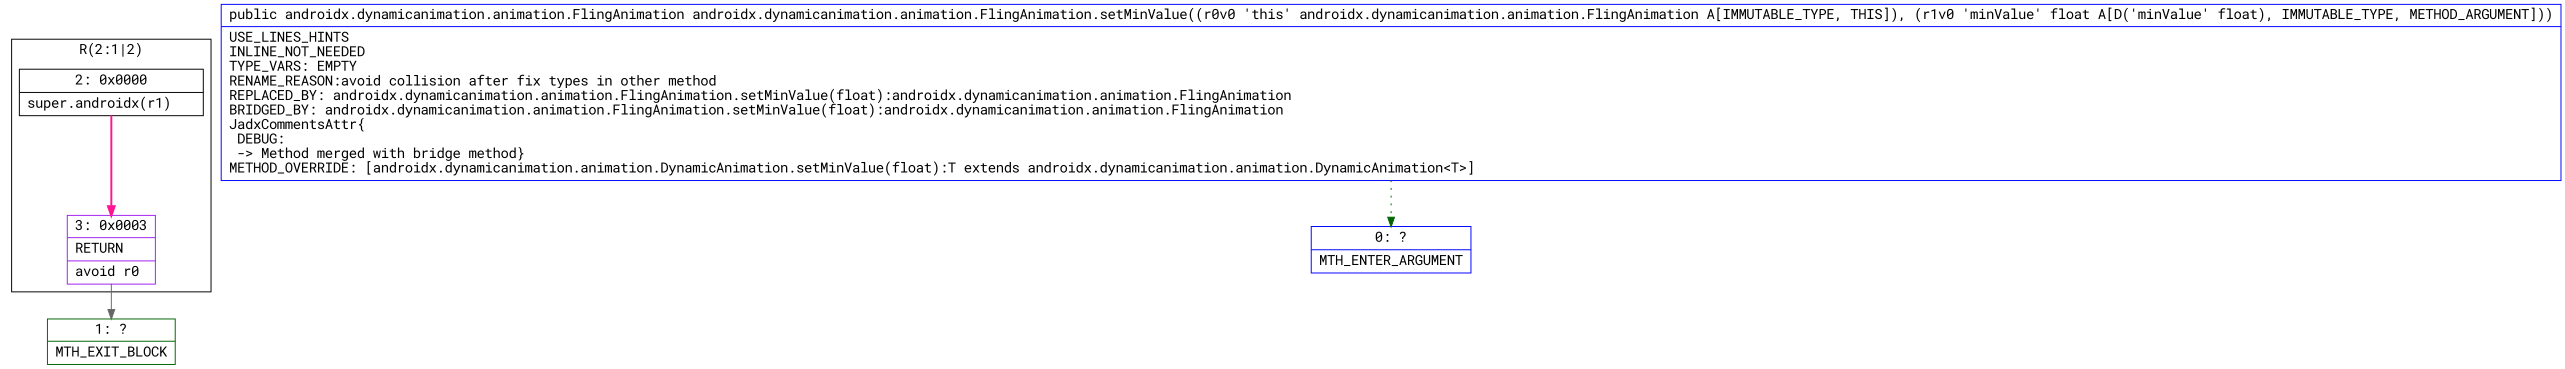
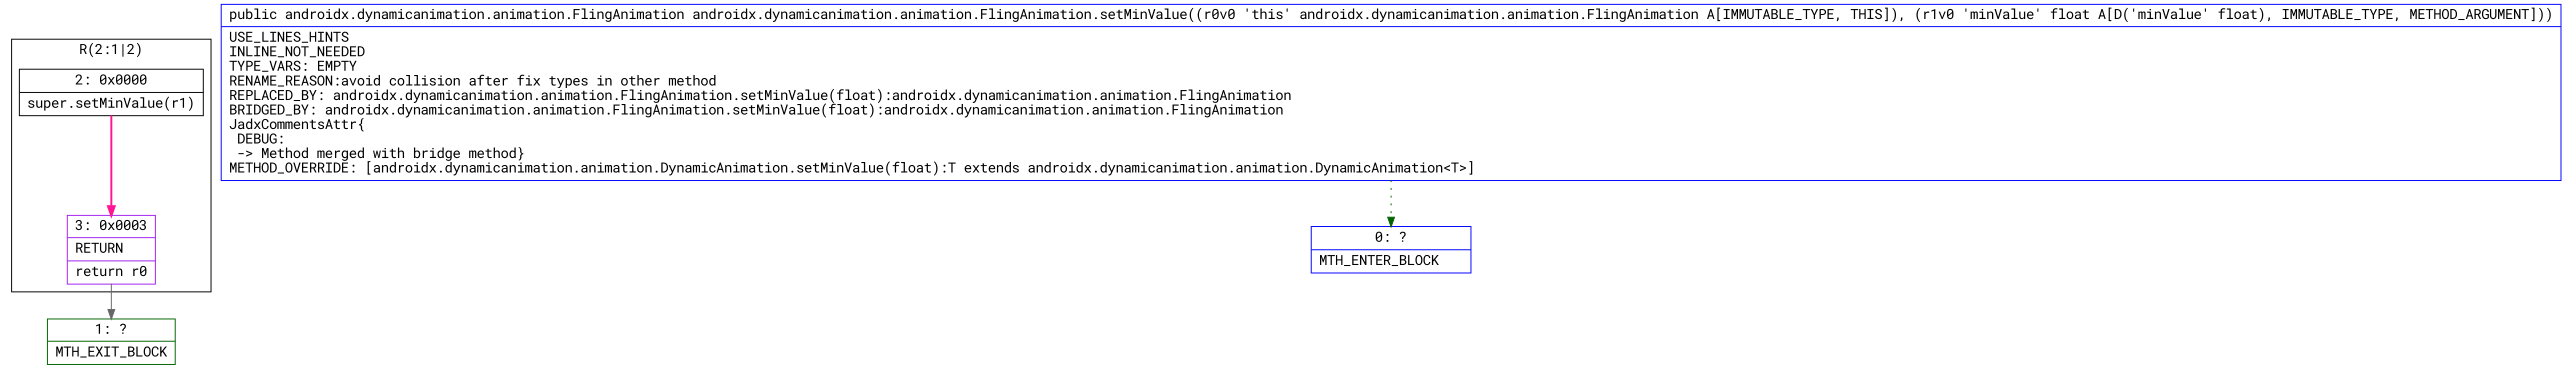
node "2: 0x0000": text "super.androidx(r1)" -> "super.setMinValue(r1)"
node "0: ?": text "MTH_ENTER_ARGUMENT" -> "MTH_ENTER_BLOCK"
node "3: 0x0003": text "avoid r0" -> "return r0"
